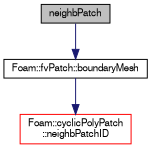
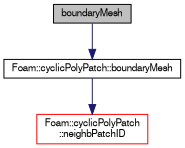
node "neighbPatch": label "neighbPatch" -> "boundaryMesh"
node "Foam::fvPatch::boundaryMesh": label "Foam::fvPatch::boundaryMesh" -> "Foam::cyclicPolyPatch::boundaryMesh"
